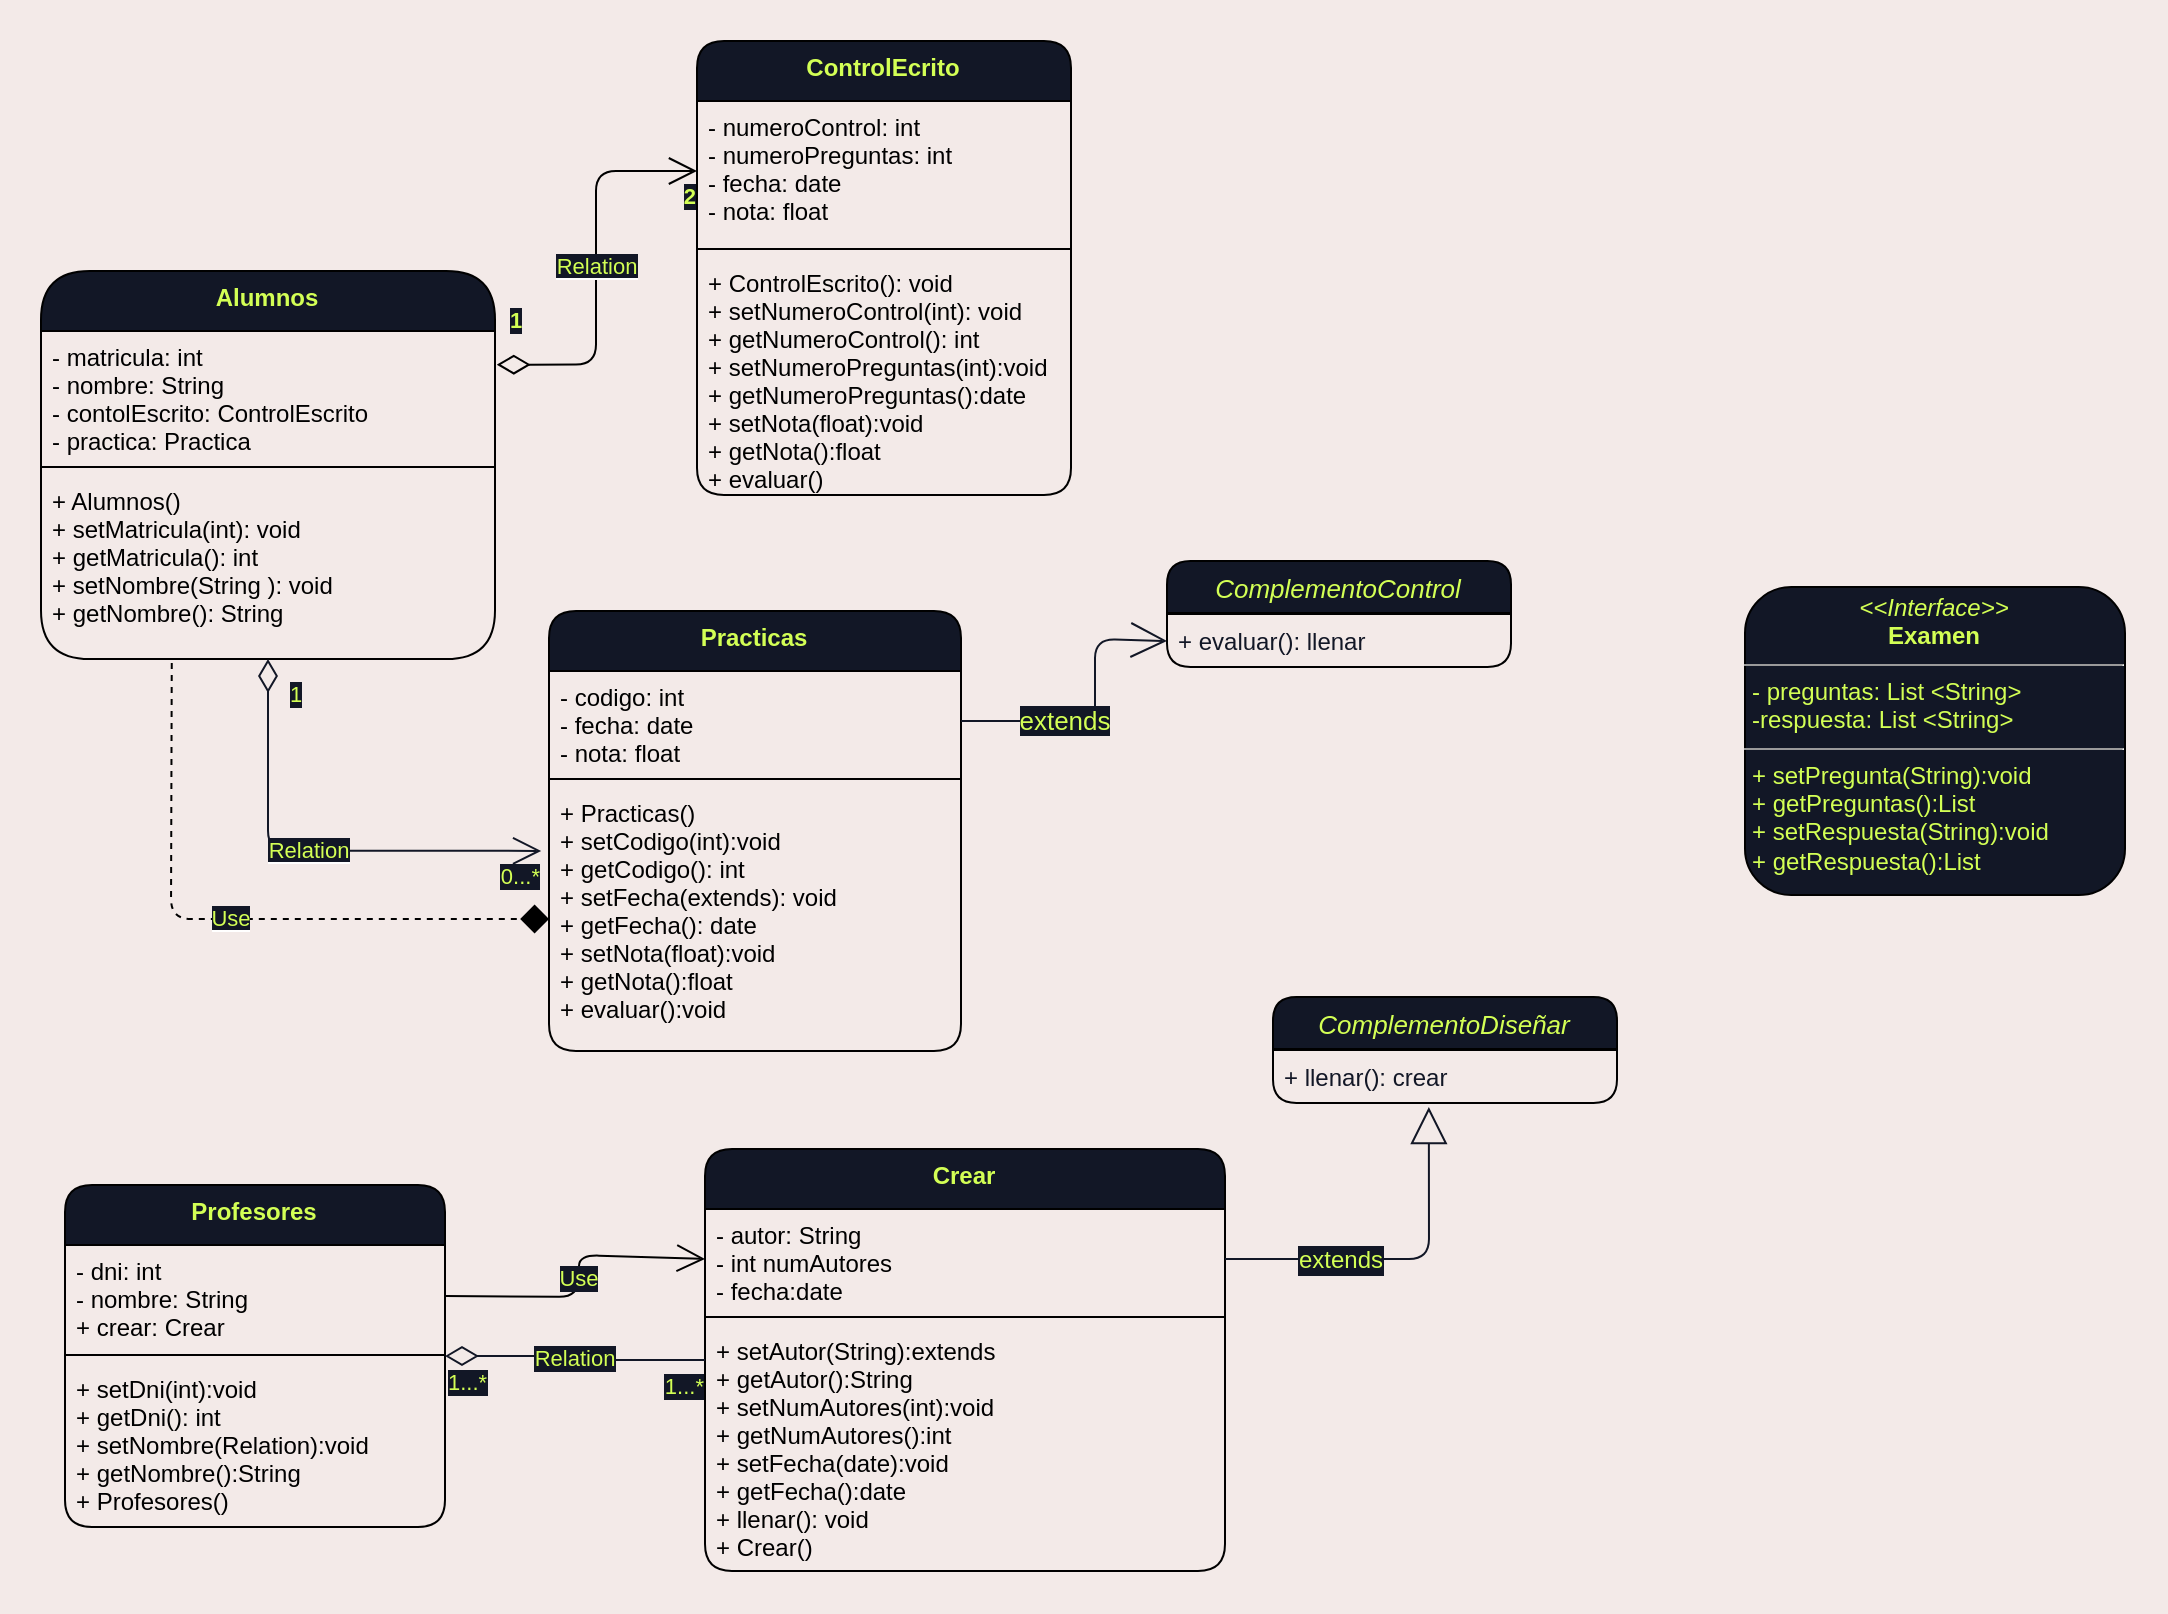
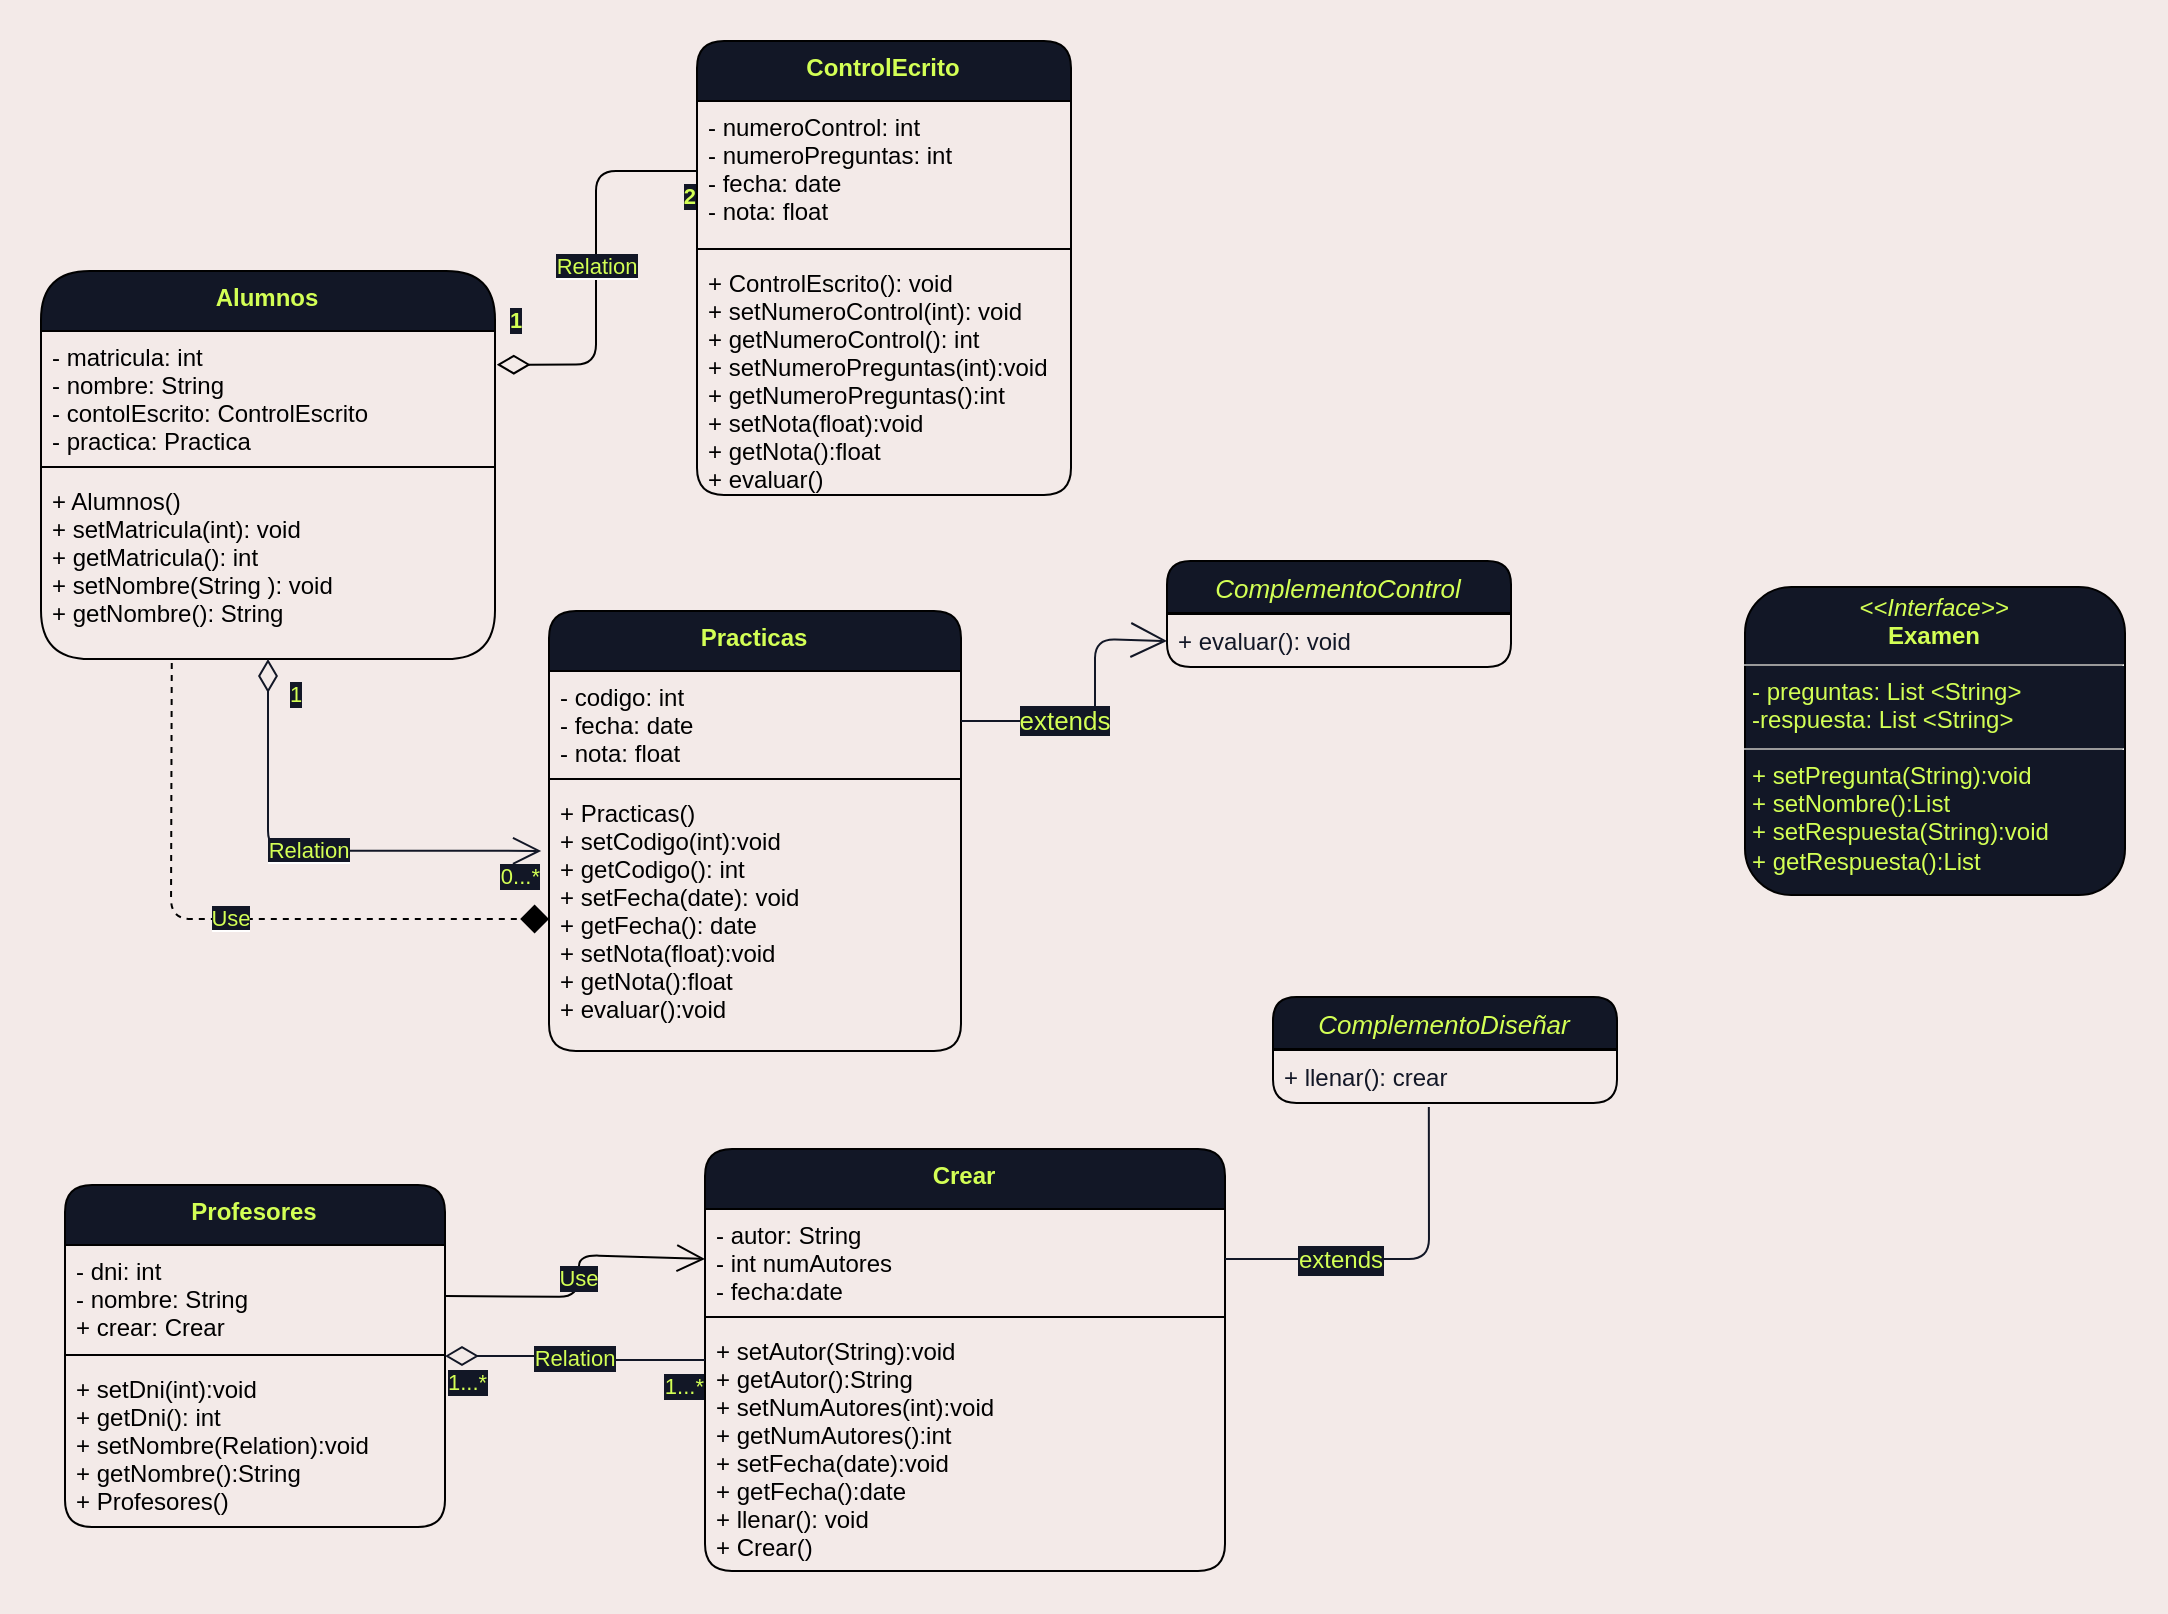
edge "- numeroControl: int - numeroPreguntas: int - fecha: date - nota: float" -- "- matricula: int - nombre: String - contolEscrito: ControlEscrito - practica: Practica": arrowhead open -> none
node "+ ControlEscrito(): void + setNumeroControl(int): void + getNumeroControl(): int + setNumeroPreguntas(int):void + getNumeroPreguntas():date + setNota(float):void + getNota():float + evaluar()": label "+ ControlEscrito(): void + setNumeroControl(int): void + getNumeroControl(): int + setNumeroPreguntas(int):void + getNumeroPreguntas():date + setNota(float):void + getNota():float + evaluar()" -> "+ ControlEscrito(): void + setNumeroControl(int): void + getNumeroControl(): int + setNumeroPreguntas(int):void + getNumeroPreguntas():int + setNota(float):void + getNota():float + evaluar()"
node "+ evaluar(): llenar": label "+ evaluar(): llenar" -> "+ evaluar(): void"
node "<<Interface>> Examen - preguntas: List <String> -respuesta: List <String> + setPregunta(String):void+ getPreguntas():List+ setRespuesta(String):void+ getRespuesta():List": label "<<Interface>> Examen - preguntas: List <String> -respuesta: List <String> + setPregunta(String):void+ getPreguntas():List+ setRespuesta(String):void+ getRespuesta():List" -> "<<Interface>> Examen - preguntas: List <String> -respuesta: List <String> + setPregunta(String):void+ setNombre():List+ setRespuesta(String):void+ getRespuesta():List"
node "+ Practicas() + setCodigo(int):void + getCodigo(): int + setFecha(extends): void + getFecha(): date + setNota(float):void + getNota():float + evaluar():void": label "+ Practicas() + setCodigo(int):void + getCodigo(): int + setFecha(extends): void + getFecha(): date + setNota(float):void + getNota():float + evaluar():void" -> "+ Practicas() + setCodigo(int):void + getCodigo(): int + setFecha(date): void + getFecha(): date + setNota(float):void + getNota():float + evaluar():void"
edge "- autor: String - int numAutores - fecha:date" -> "+ llenar(): crear": arrowhead block -> none
node "+ setAutor(String):extends + getAutor():String + setNumAutores(int):void + getNumAutores():int + setFecha(date):void + getFecha():date + llenar(): void + Crear()": label "+ setAutor(String):extends + getAutor():String + setNumAutores(int):void + getNumAutores():int + setFecha(date):void + getFecha():date + llenar(): void + Crear()" -> "+ setAutor(String):void + getAutor():String + setNumAutores(int):void + getNumAutores():int + setFecha(date):void + getFecha():date + llenar(): void + Crear()"
